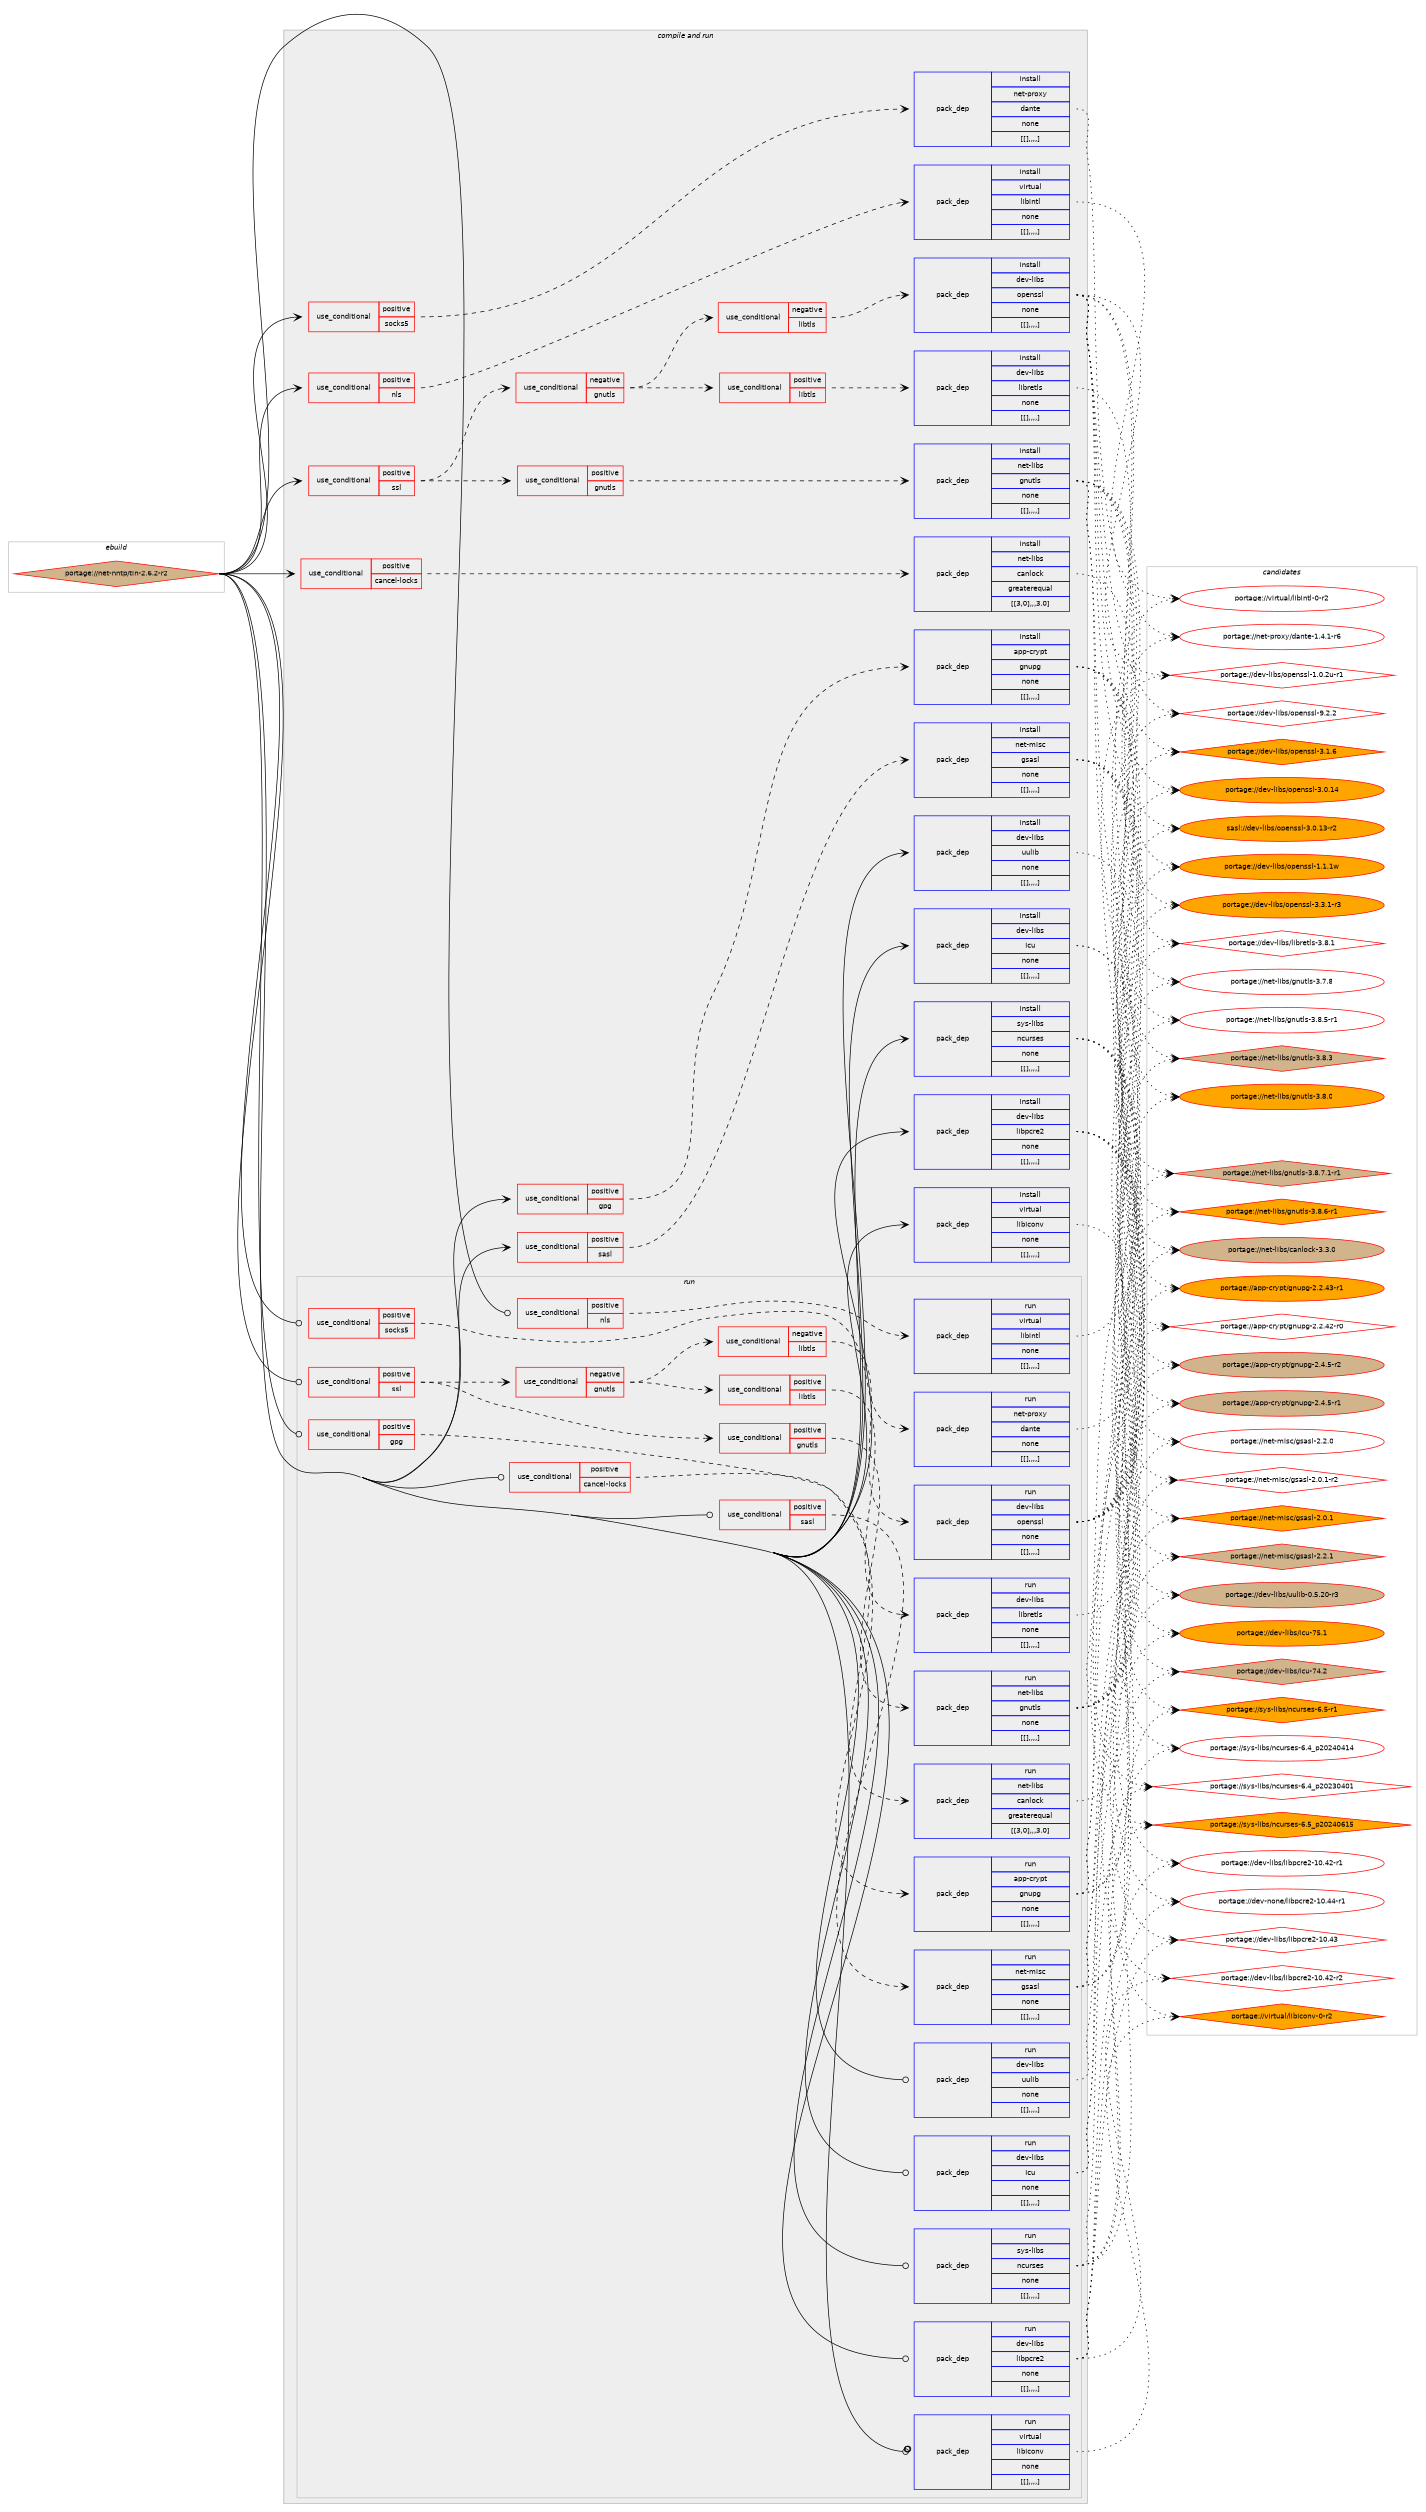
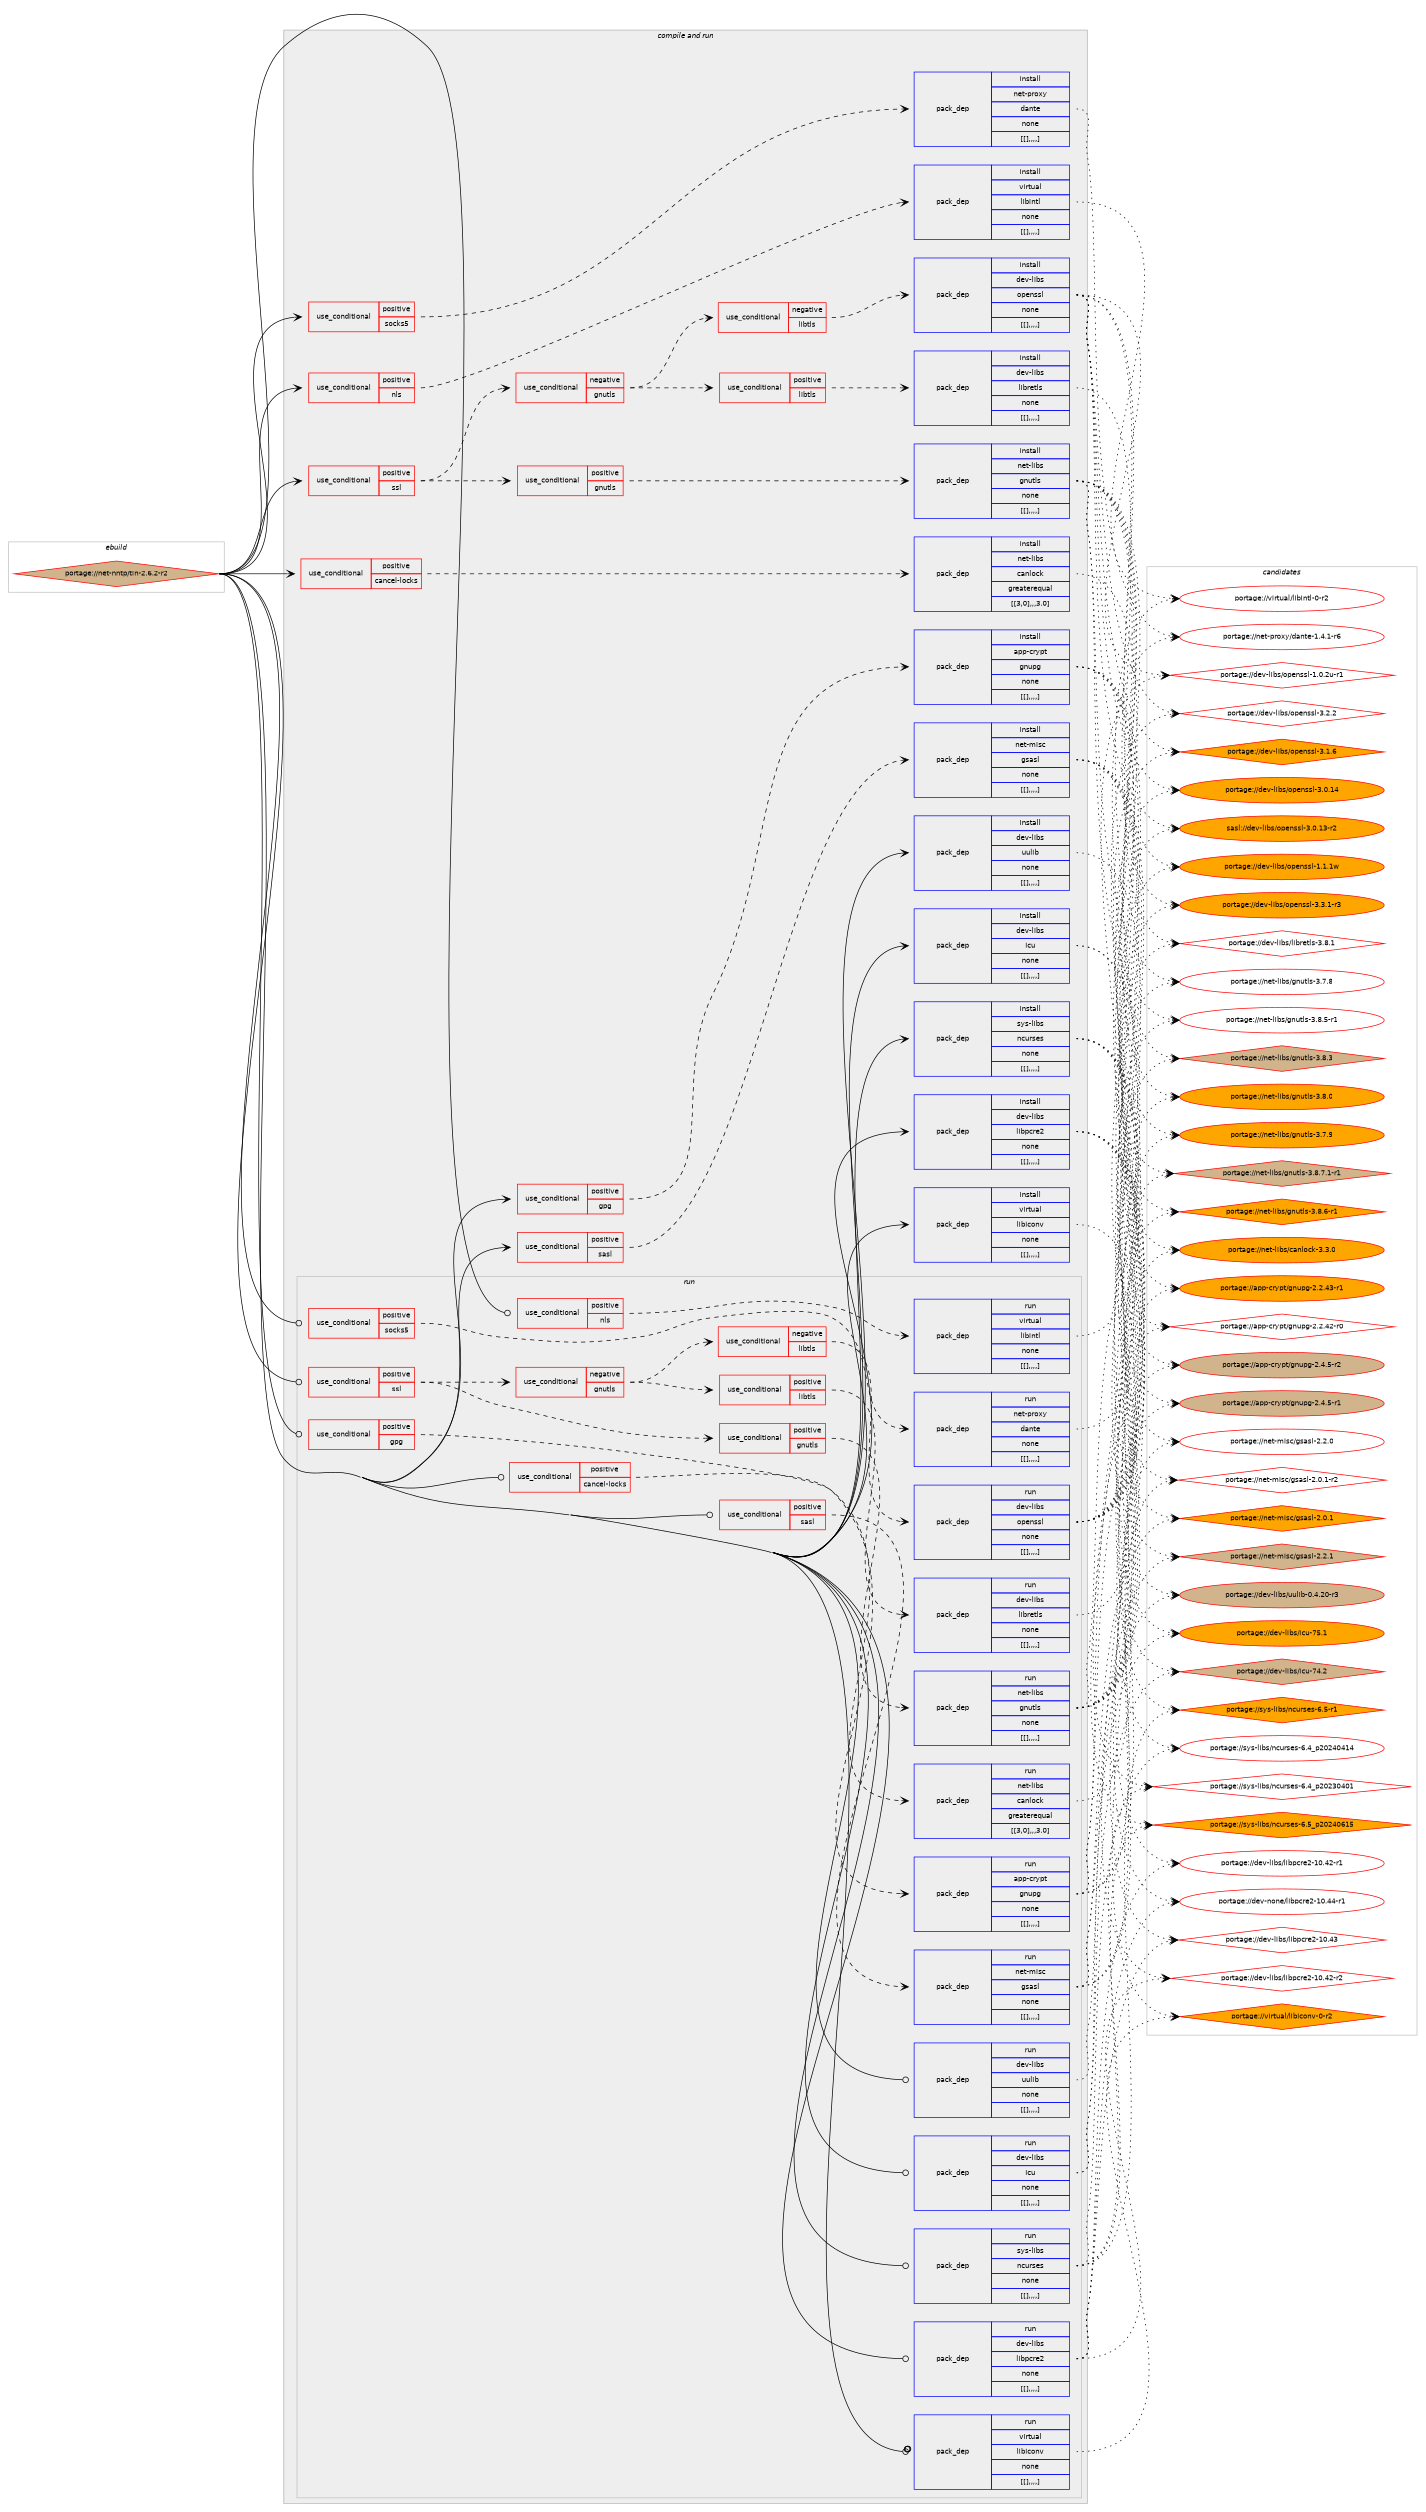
node "portage://dev-libs/openssl-9.2.2": label "portage://dev-libs/openssl-9.2.2" -> "portage://dev-libs/openssl-3.2.2"
node "portage://net-libs/gnutls-3.7.9": added
node "portage://net-libs/canlock-3.3.0": fillcolor tan -> orange
node "portage://dev-libs/uulib-0.5.20-r3": label "portage://dev-libs/uulib-0.5.20-r3" -> "portage://dev-libs/uulib-0.4.20-r3"
